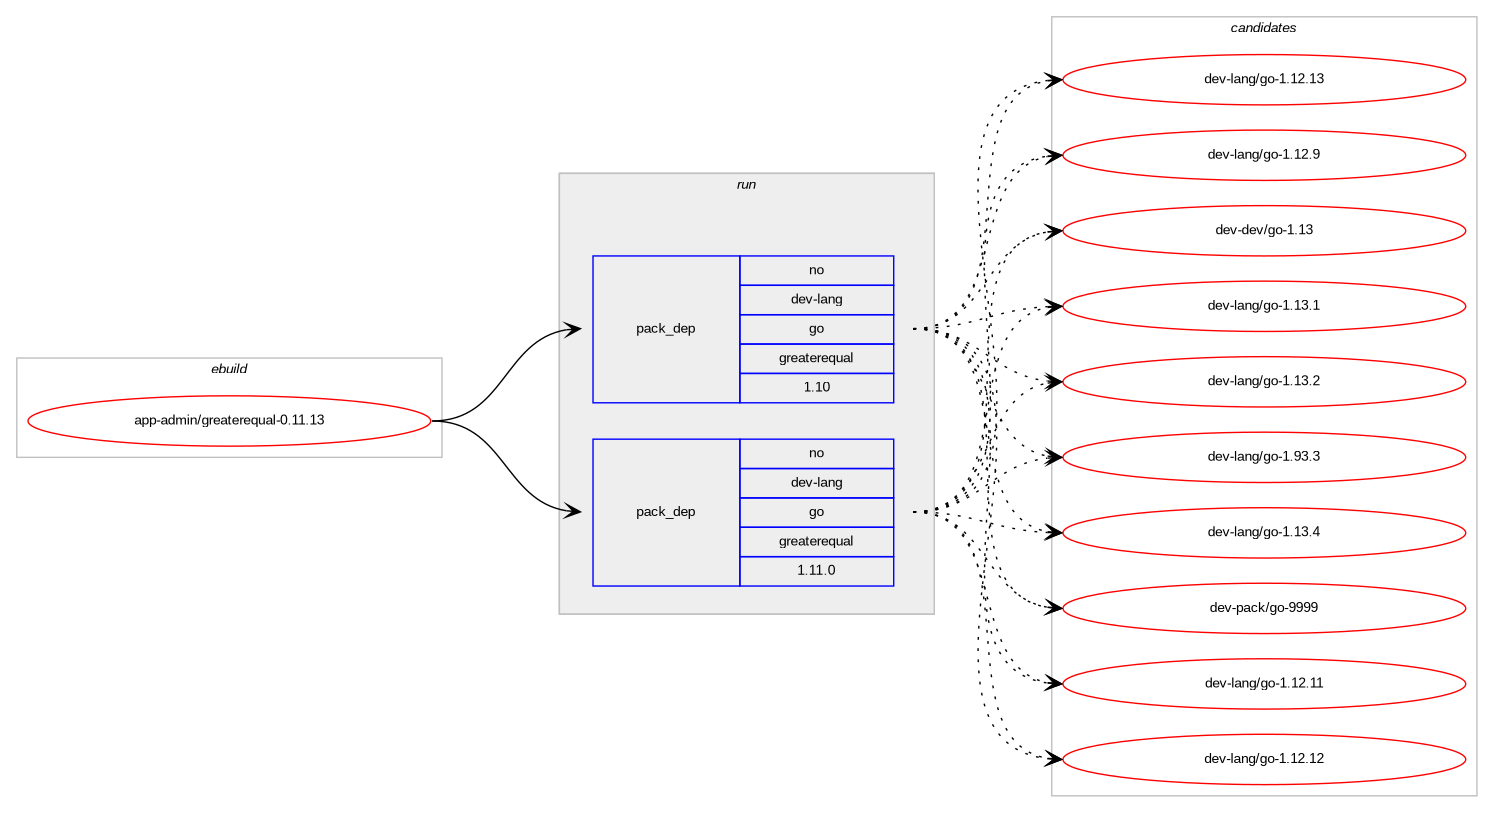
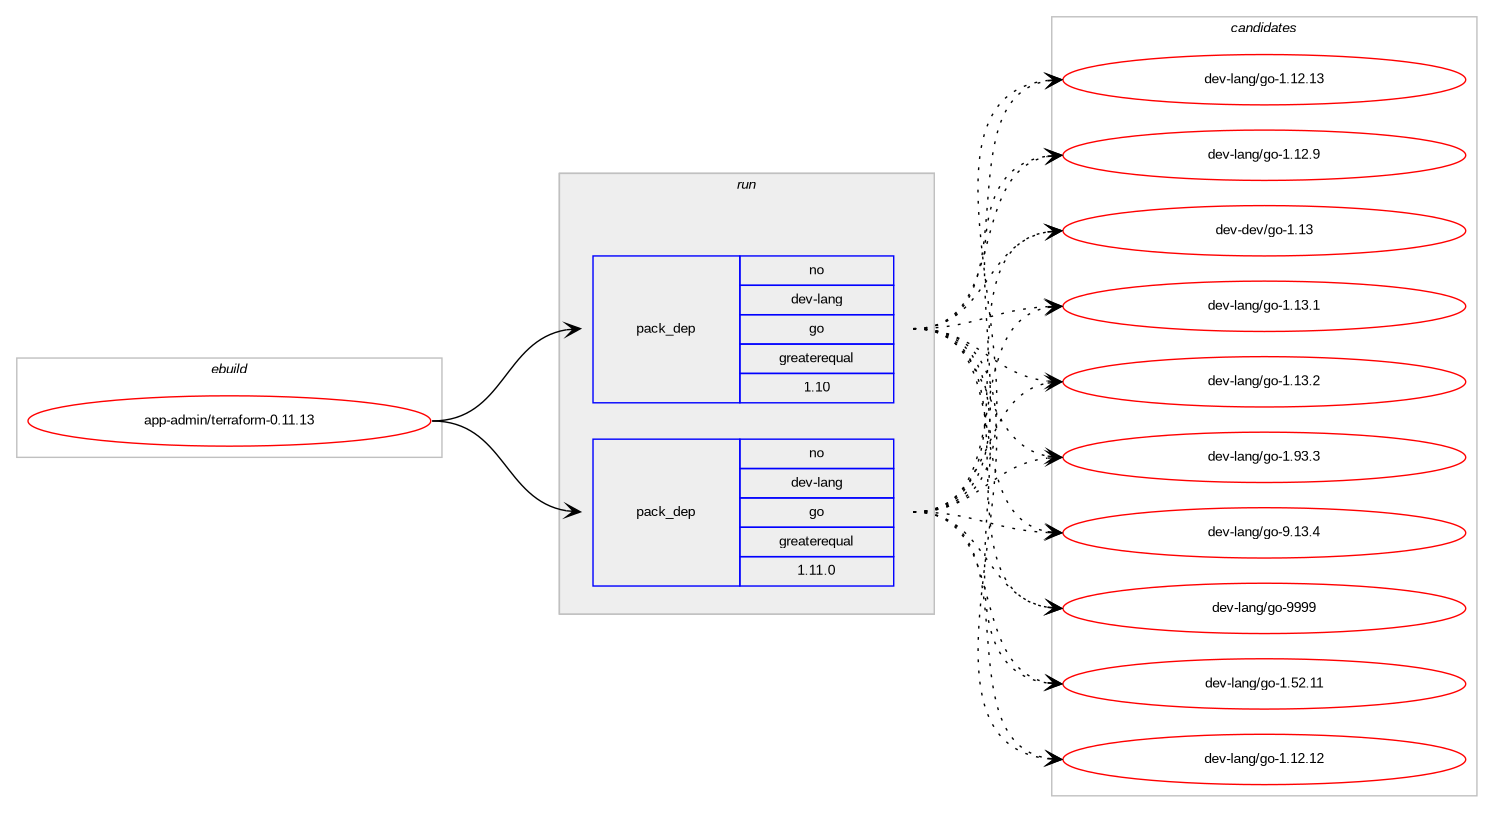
node "app-admin/greaterequal-0.11.13": label "app-admin/greaterequal-0.11.13" -> "app-admin/terraform-0.11.13"
node "dev-lang/go-1.13.4": label "dev-lang/go-1.13.4" -> "dev-lang/go-9.13.4"
node "dev-pack/go-9999": label "dev-pack/go-9999" -> "dev-lang/go-9999"
node "dev-lang/go-1.12.11": label "dev-lang/go-1.12.11" -> "dev-lang/go-1.52.11"
